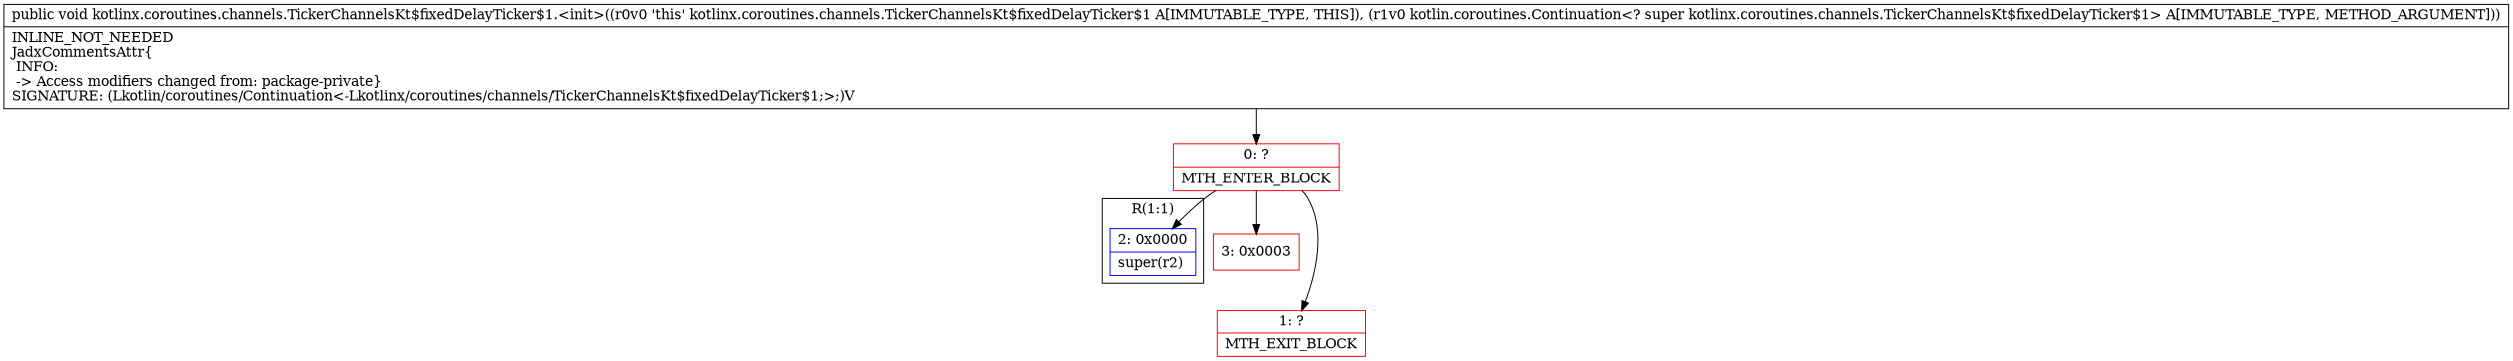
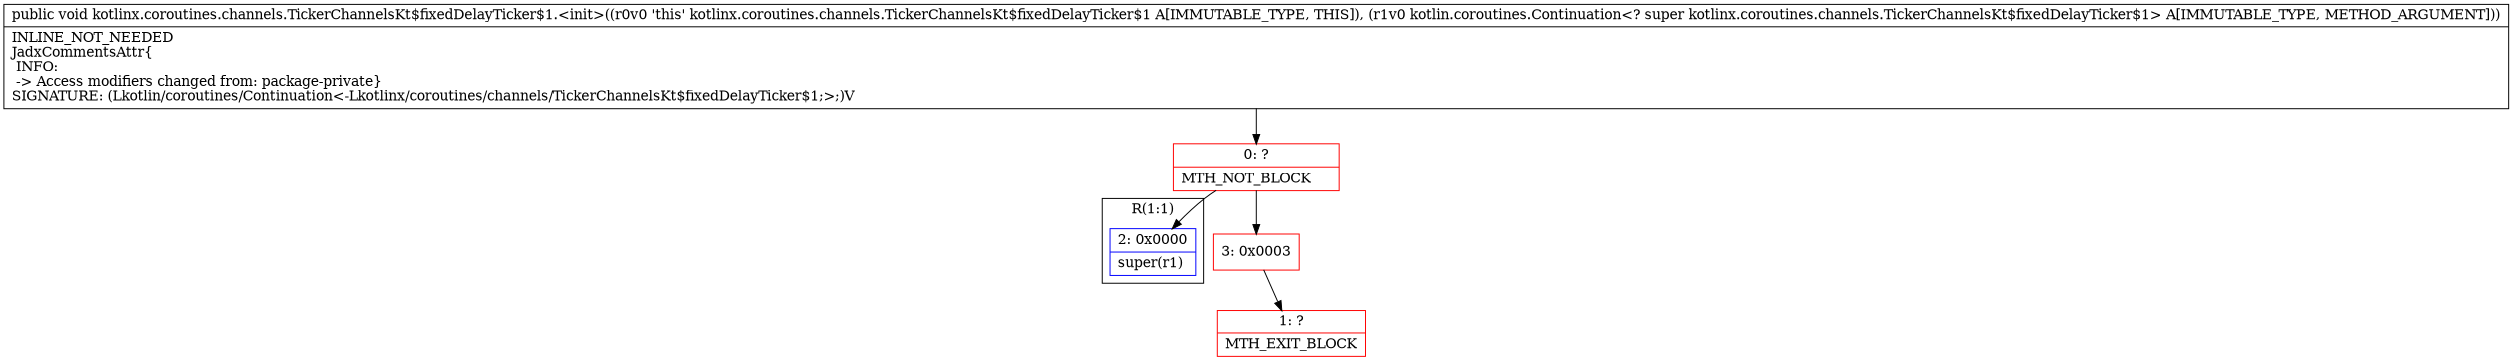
node "0: ?": text "MTH_ENTER_BLOCK" -> "MTH_NOT_BLOCK"
edge "0: ?" -> "1: ?": now "3: 0x0003" -> "1: ?"
node "2: 0x0000": text "super(r2)" -> "super(r1)"
